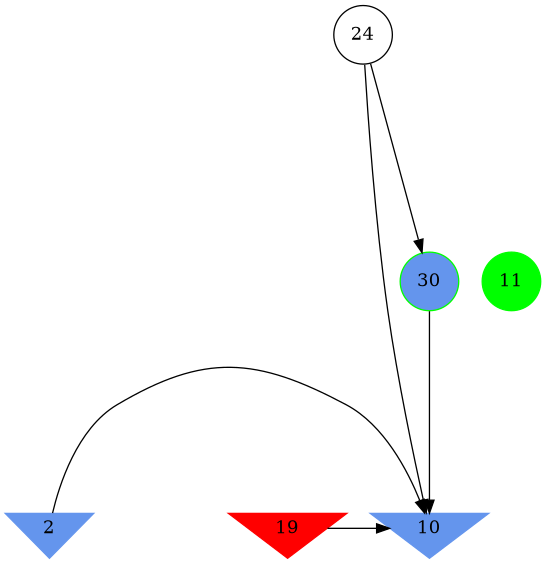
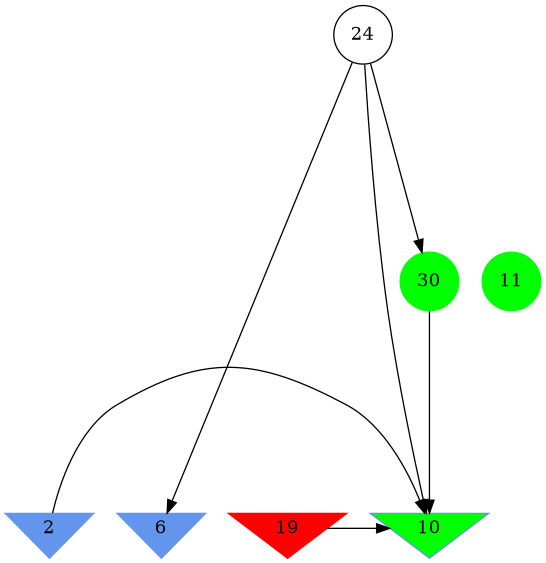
node "30": fillcolor cornflowerblue -> green
node "6": added
node "10": fillcolor cornflowerblue -> green
